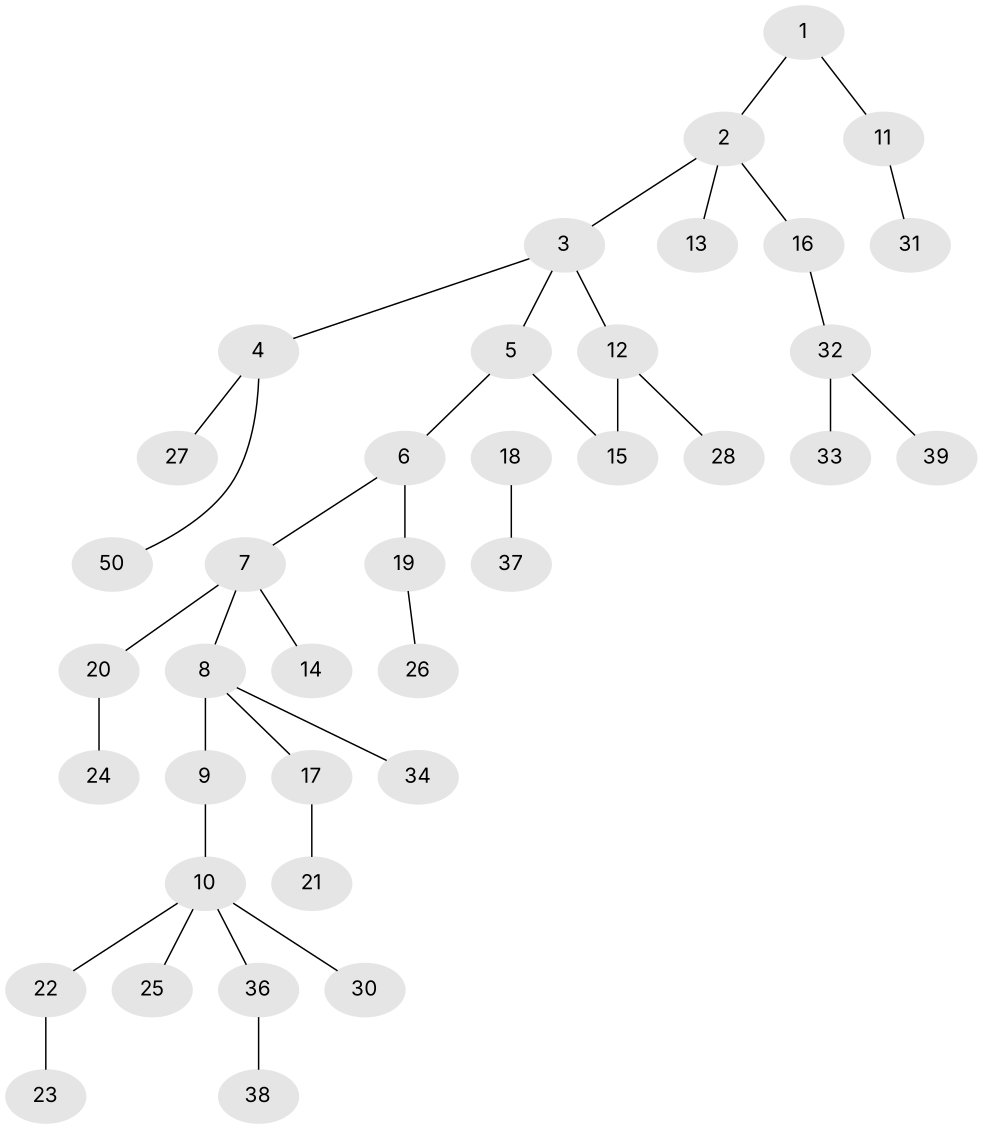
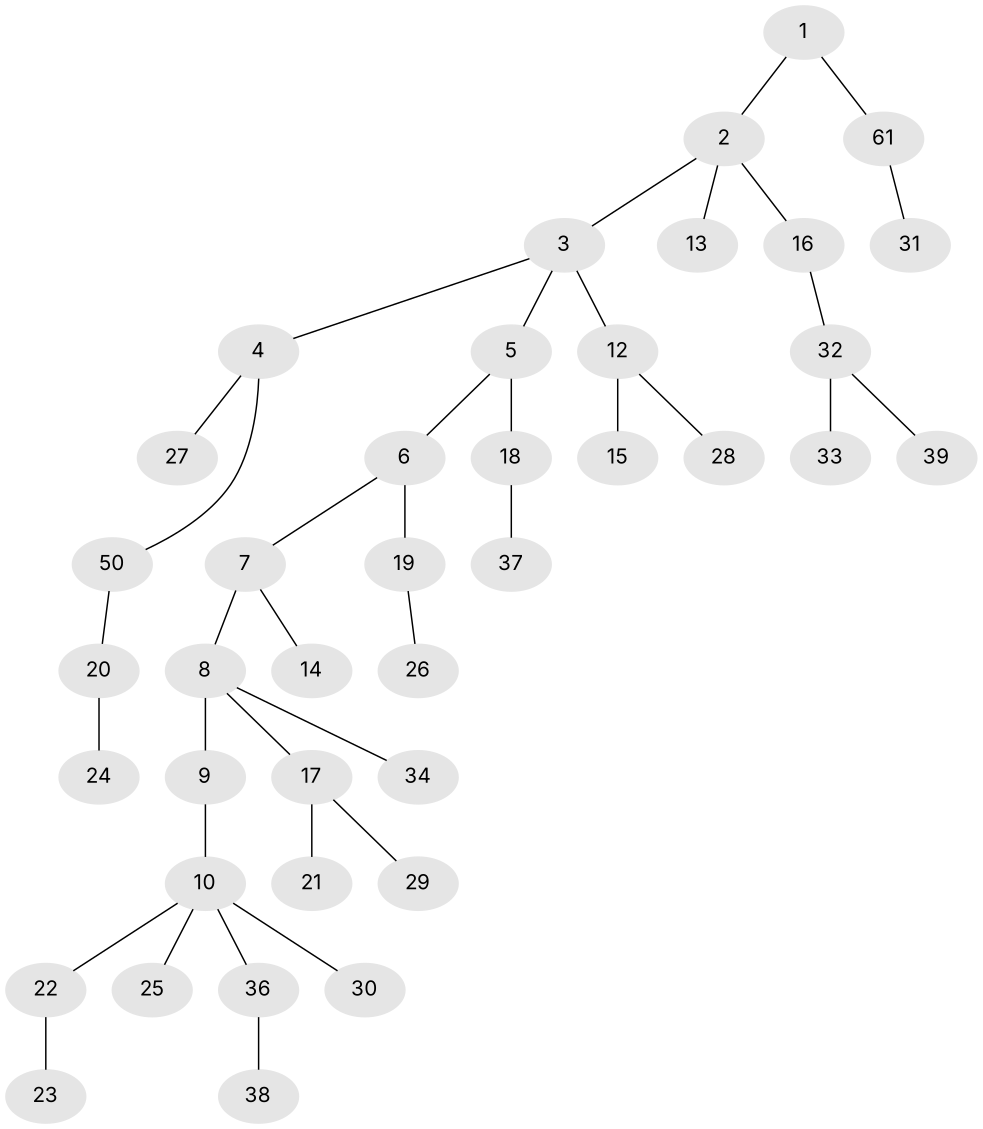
node "11": label "11" -> "61"
edge "5" -- "15": now "5" -- "18"
edge "7" -- "20": now "50" -- "20"
node "29": added
